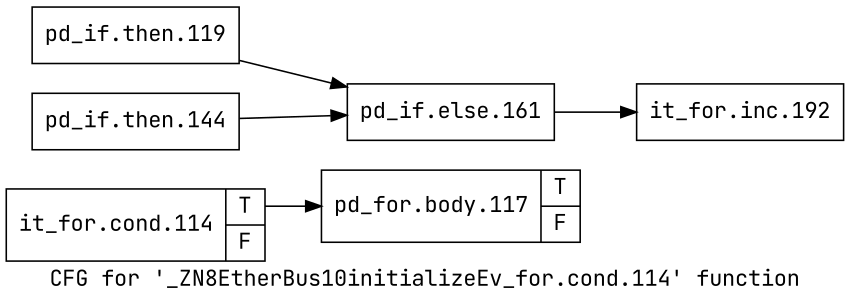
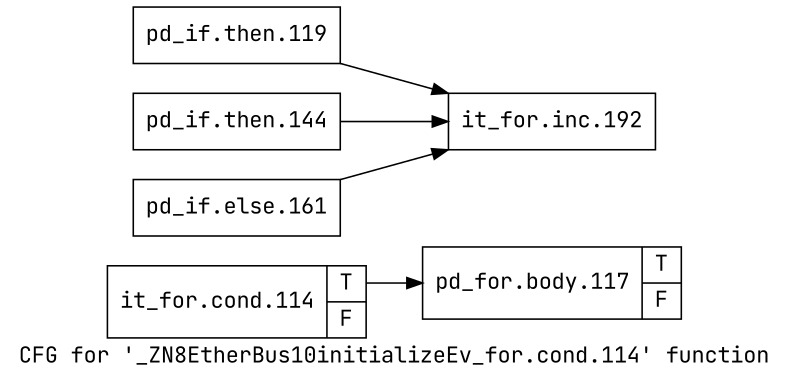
edge "pd_if.then.119" -> "pd_if.else.161": now "pd_if.then.119" -> "it_for.inc.192"
edge "pd_if.then.144" -> "pd_if.else.161": now "pd_if.then.144" -> "it_for.inc.192"
